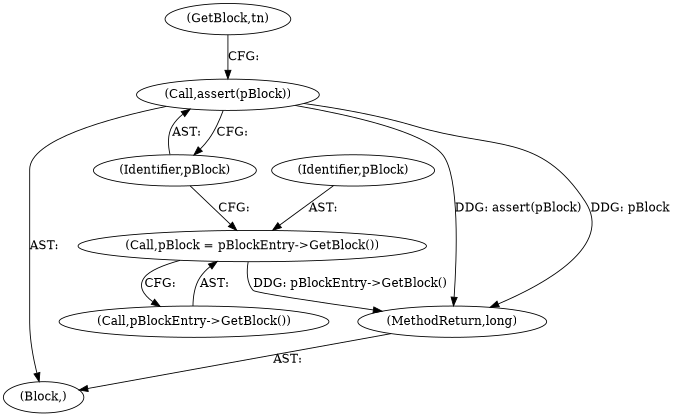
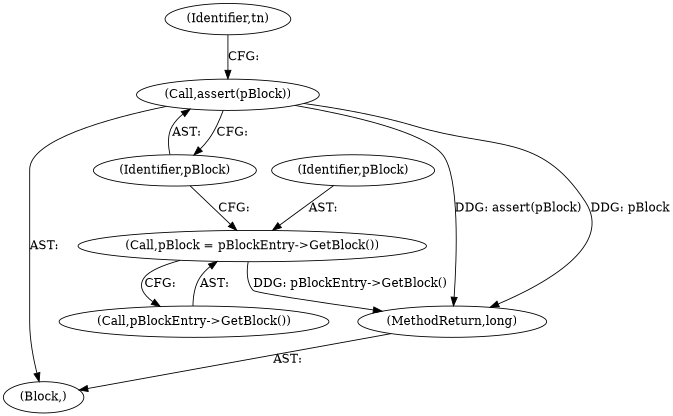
node "(GetBlock,tn)": label "(GetBlock,tn)" -> "(Identifier,tn)"
